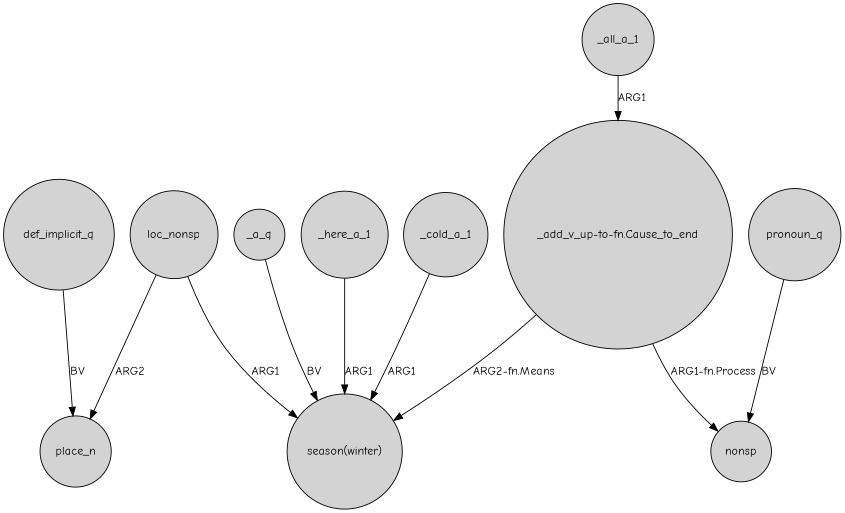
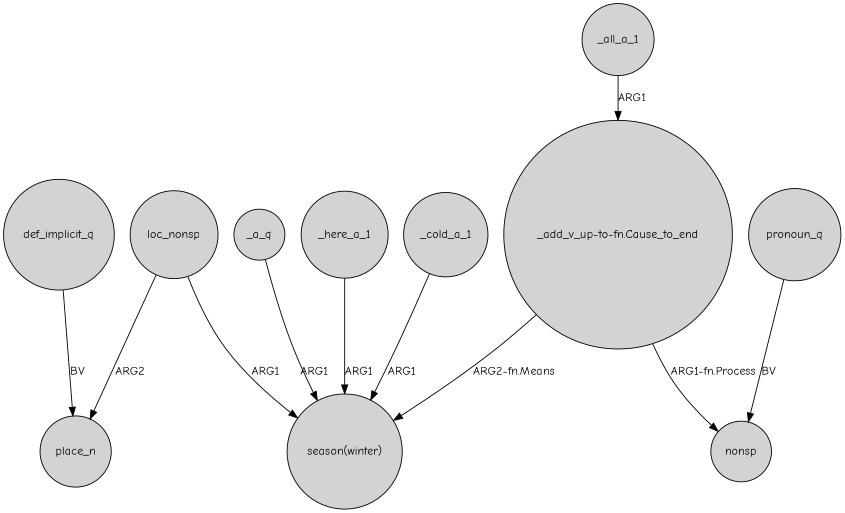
edge "_a_q" -> "season(winter)": label "BV" -> "ARG1"
